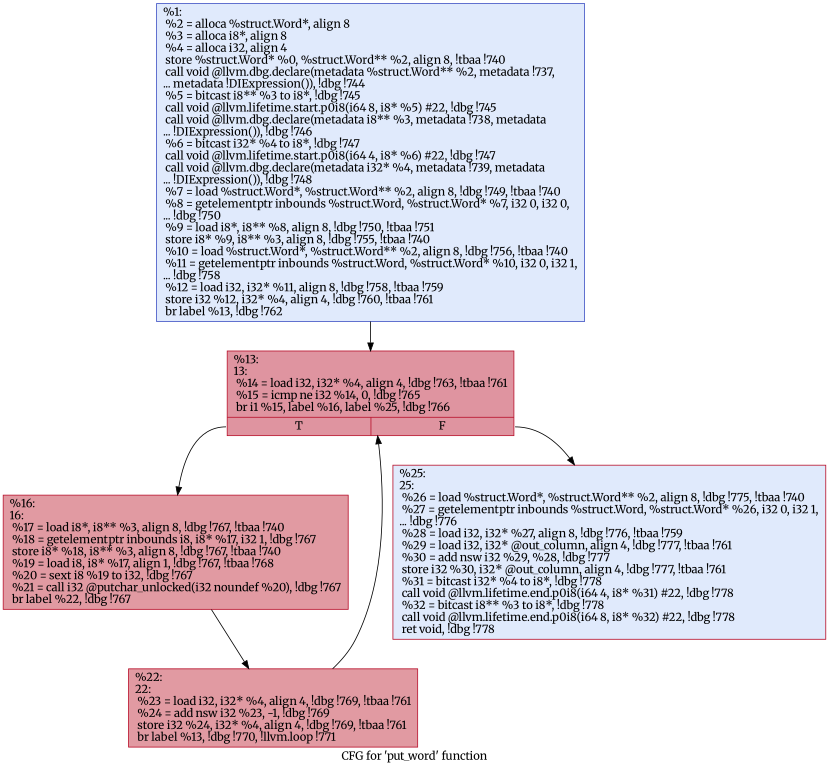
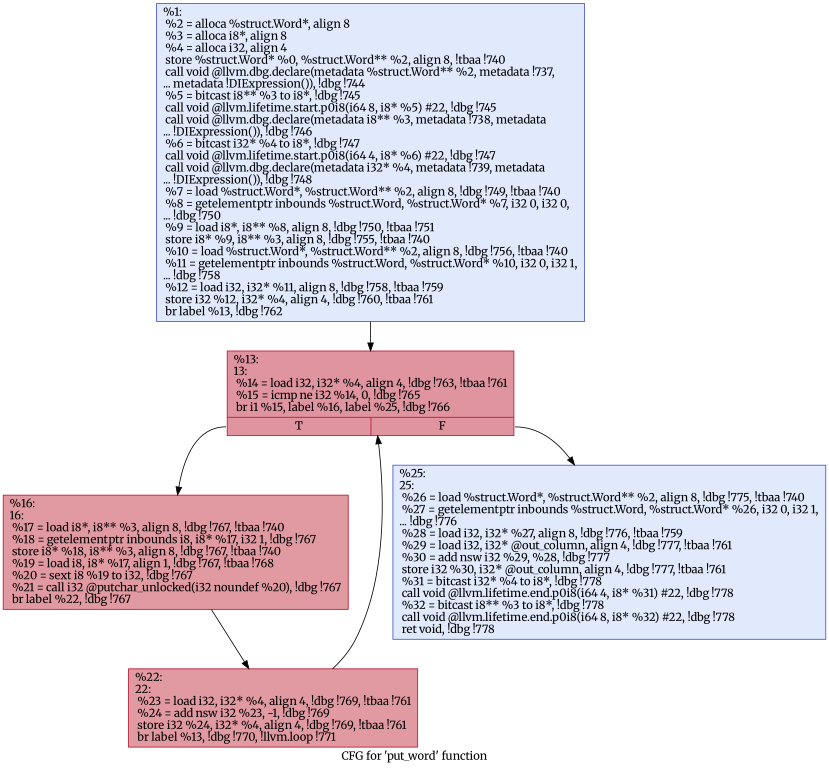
node "%25:": color #b70d28ff -> #3d50c3ff
